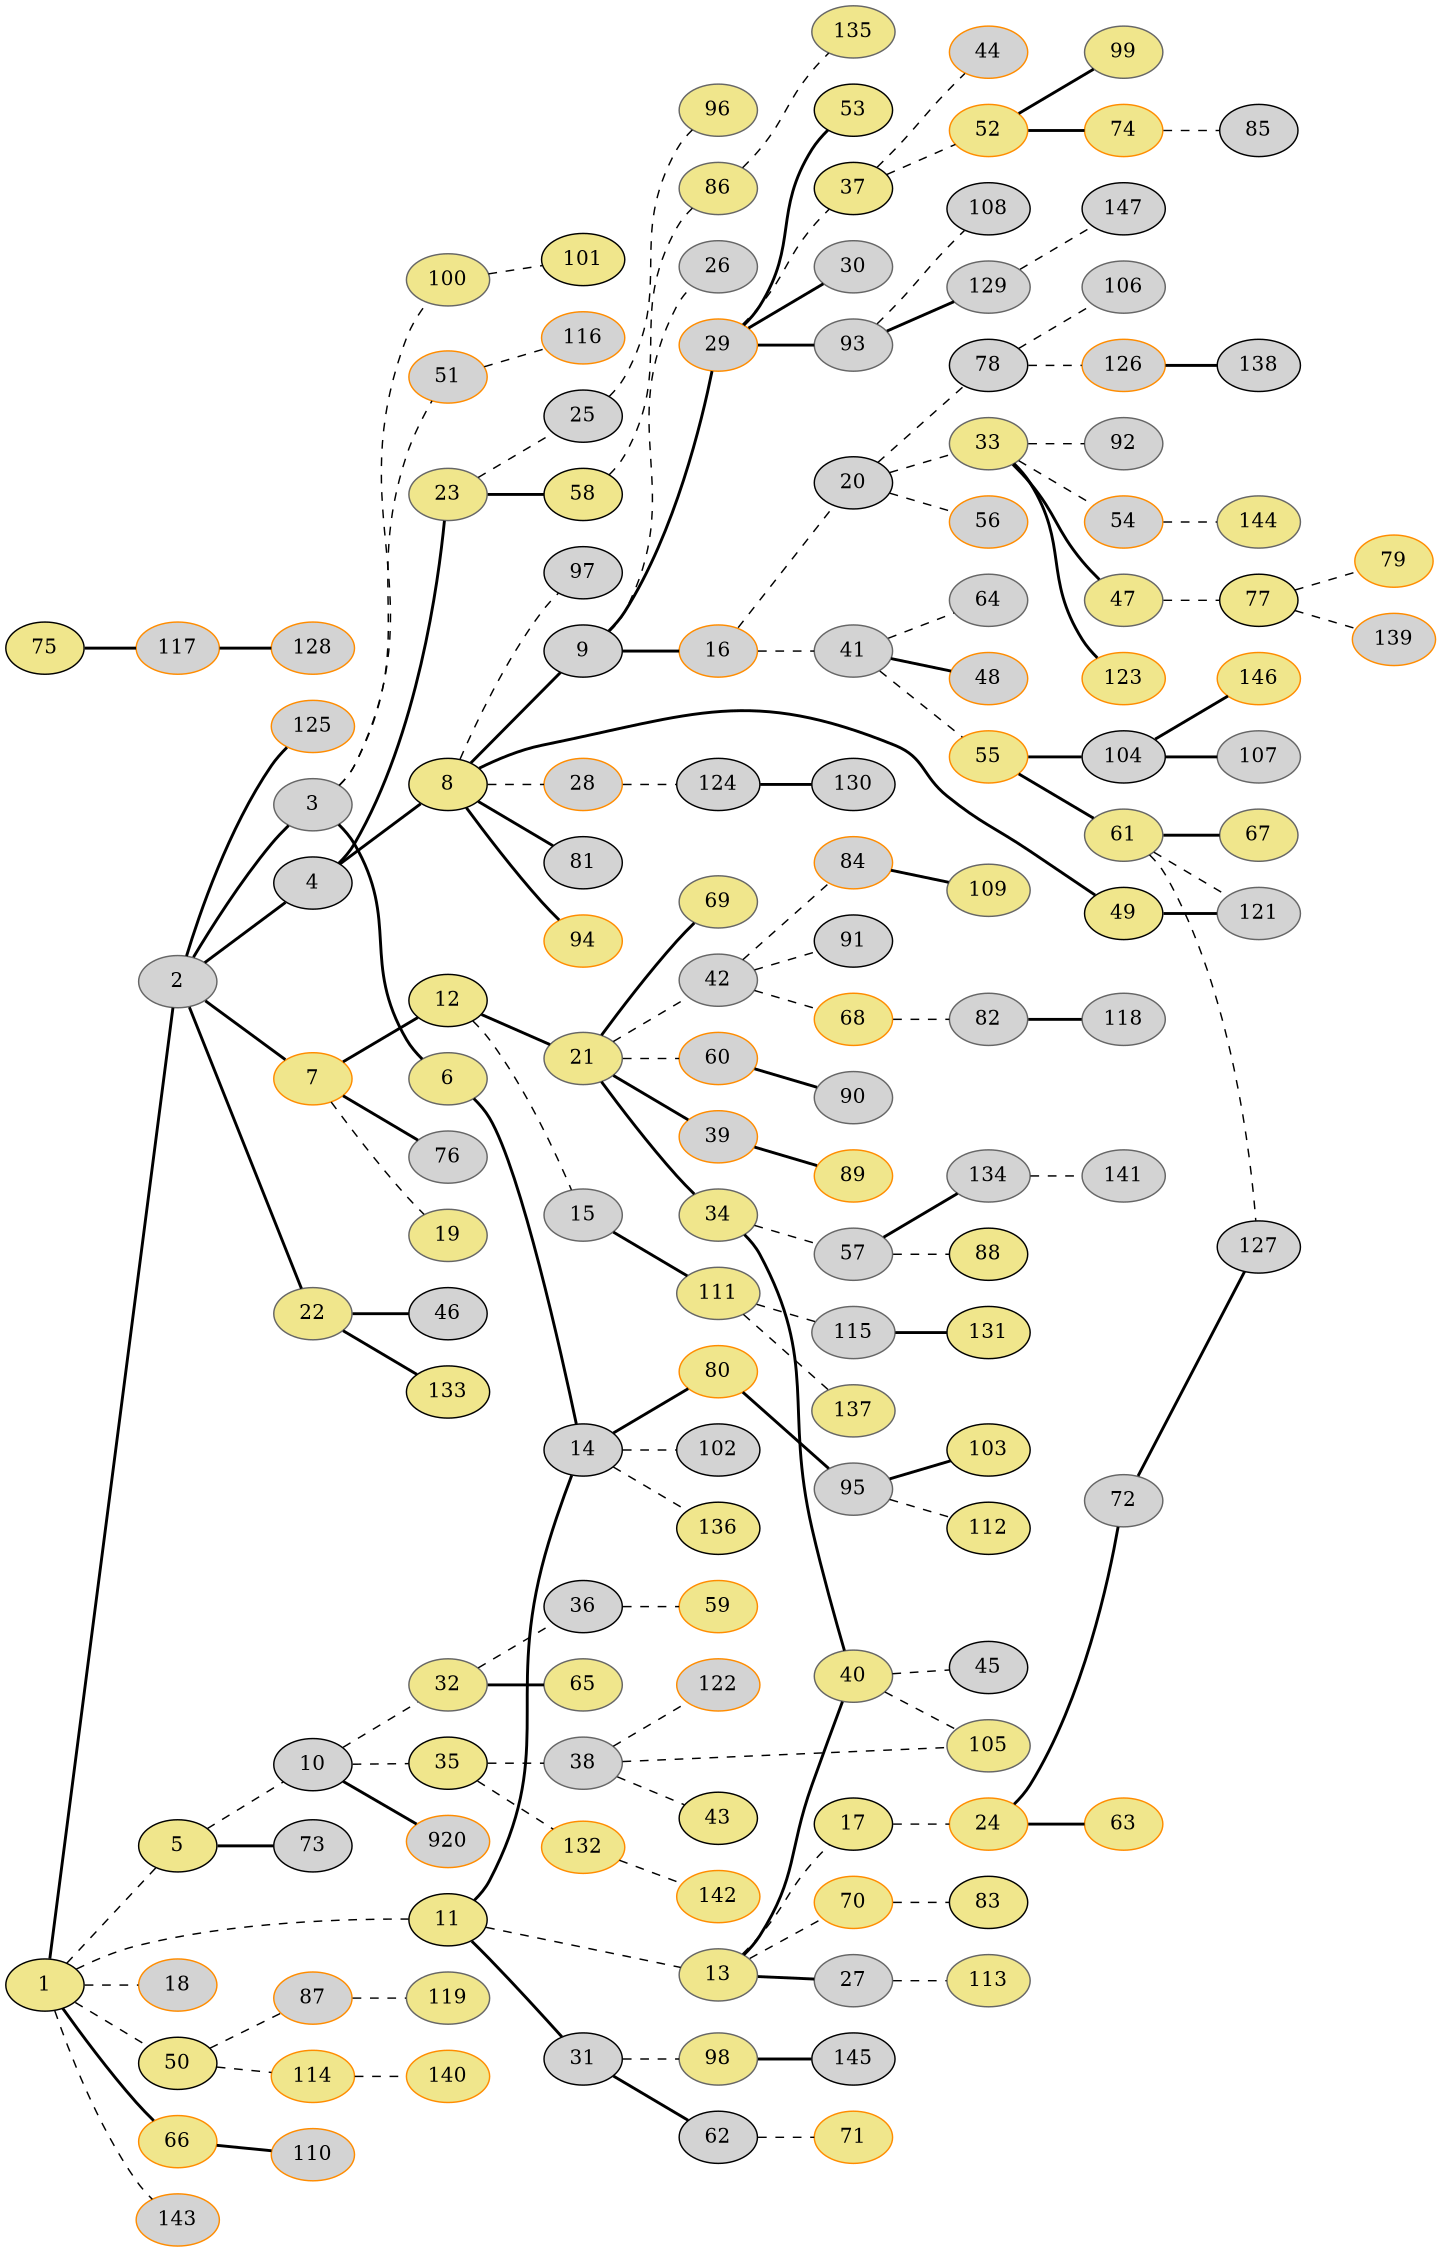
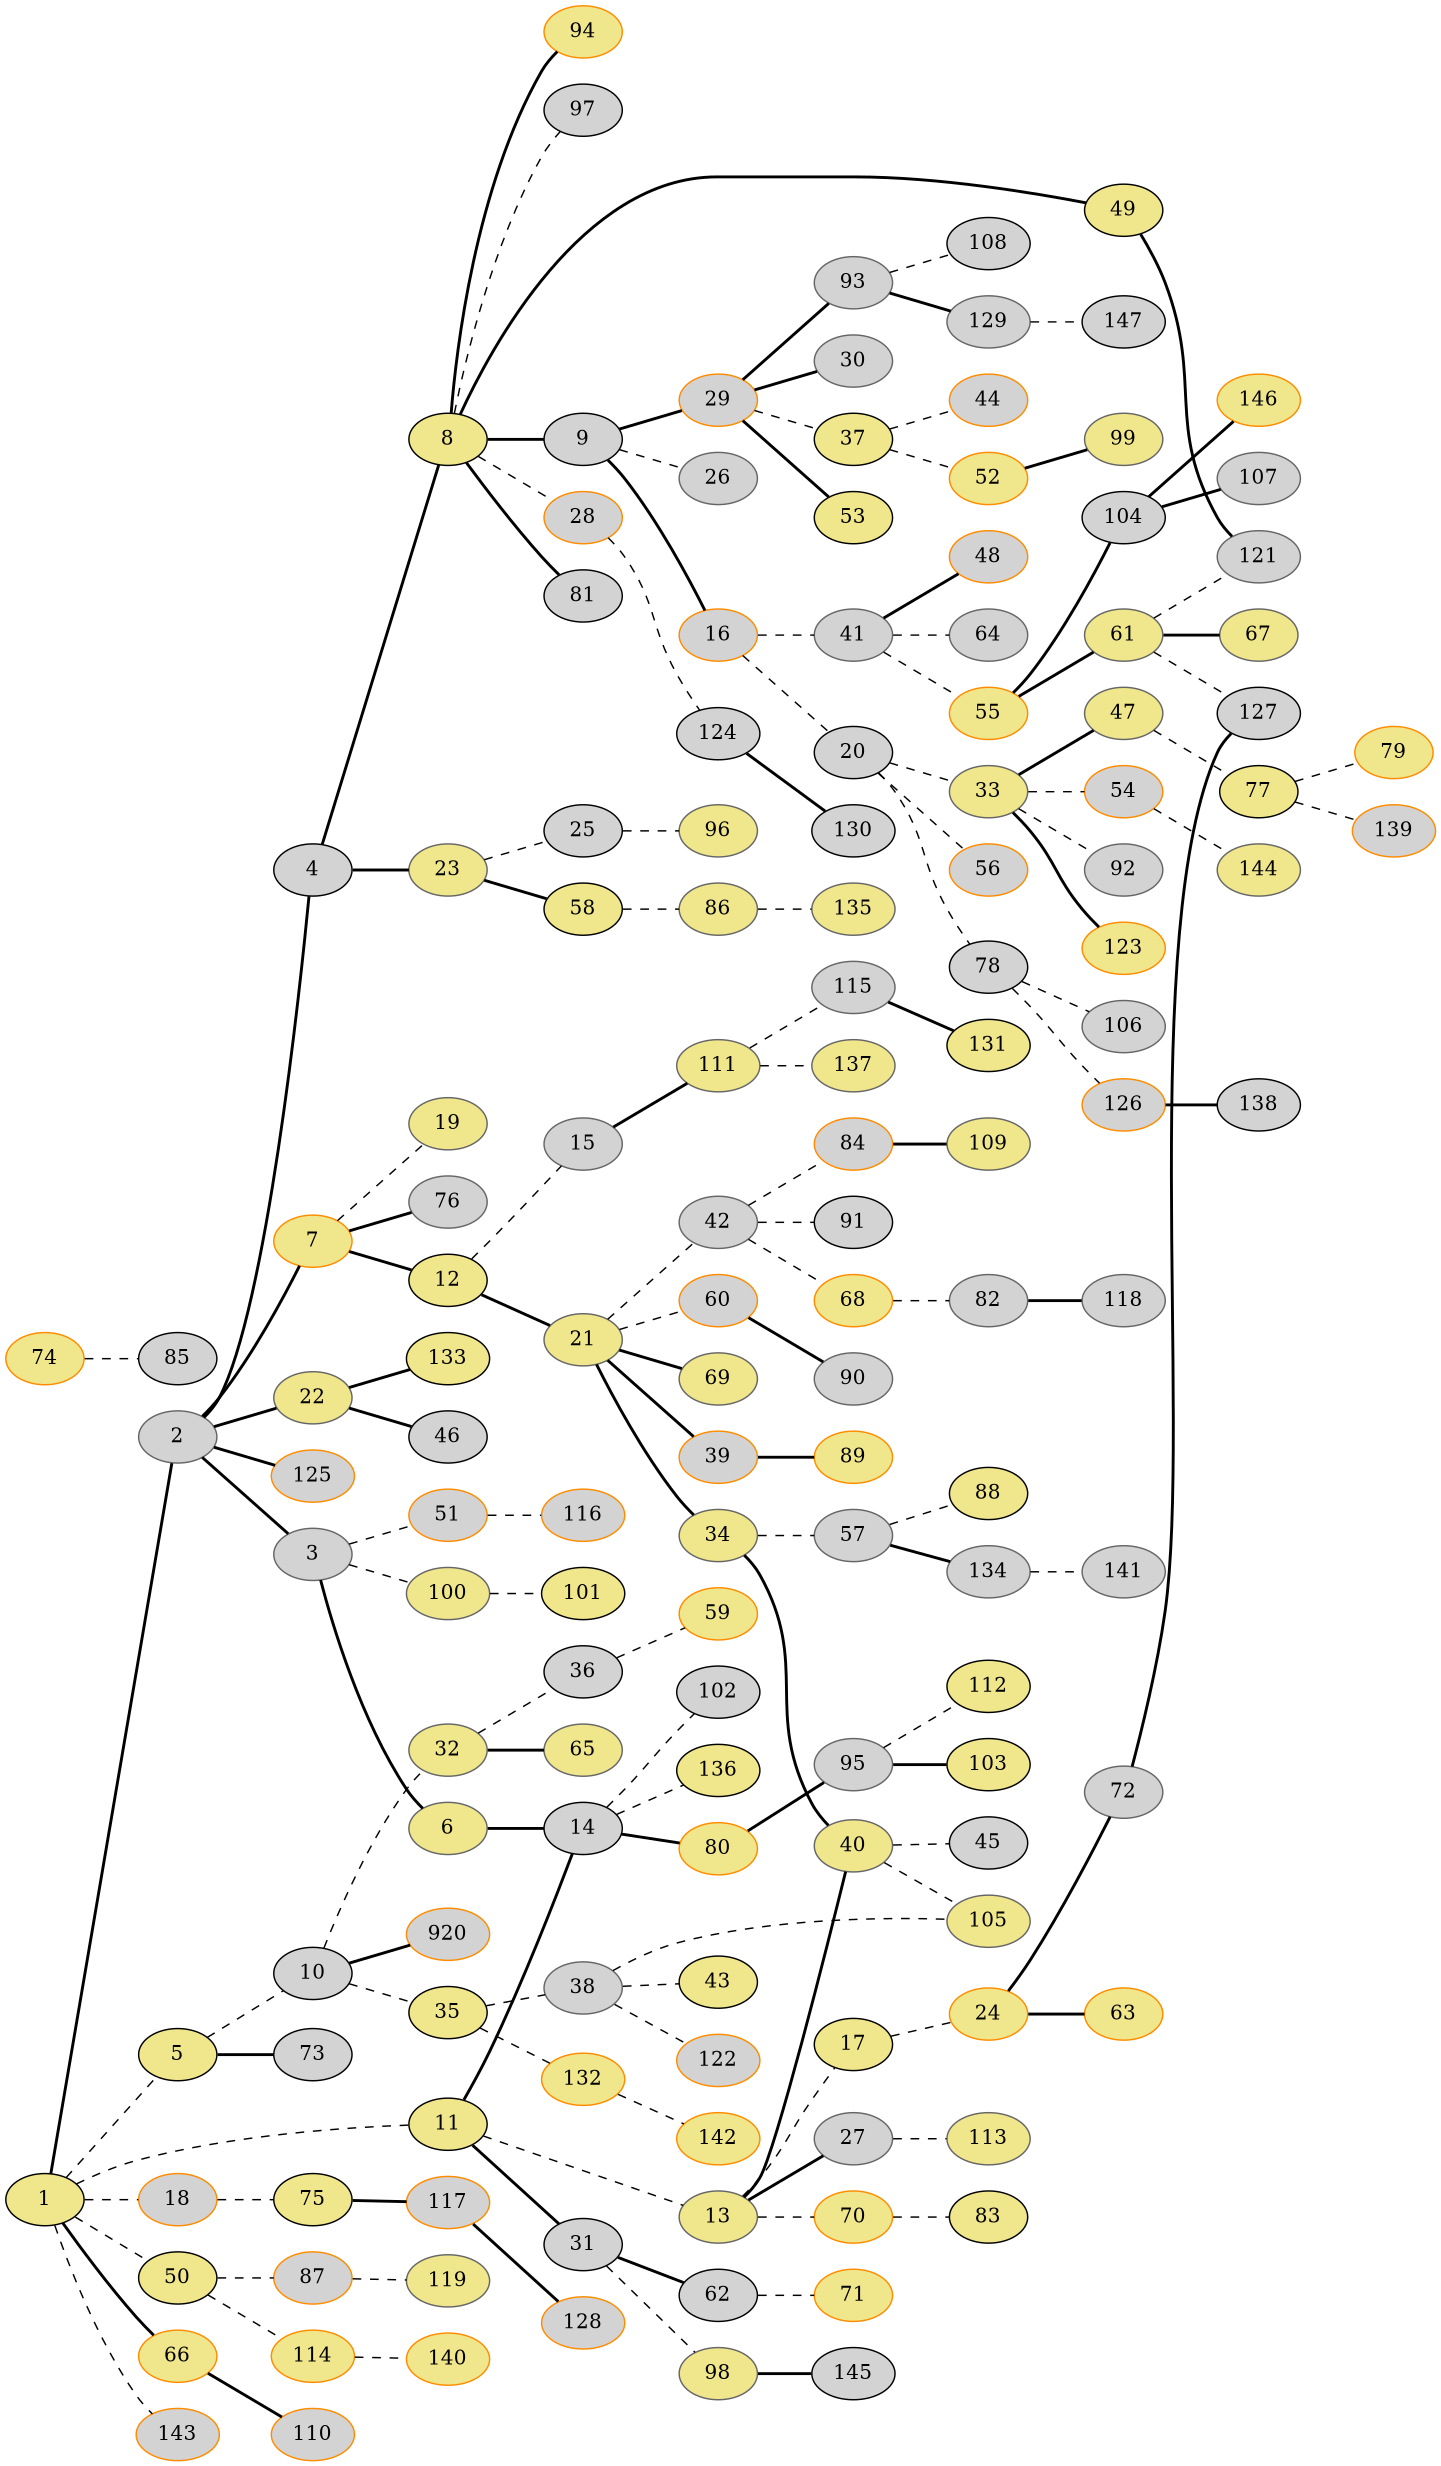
edge "52" -- "74": removed
edge "18" -- "75": added
